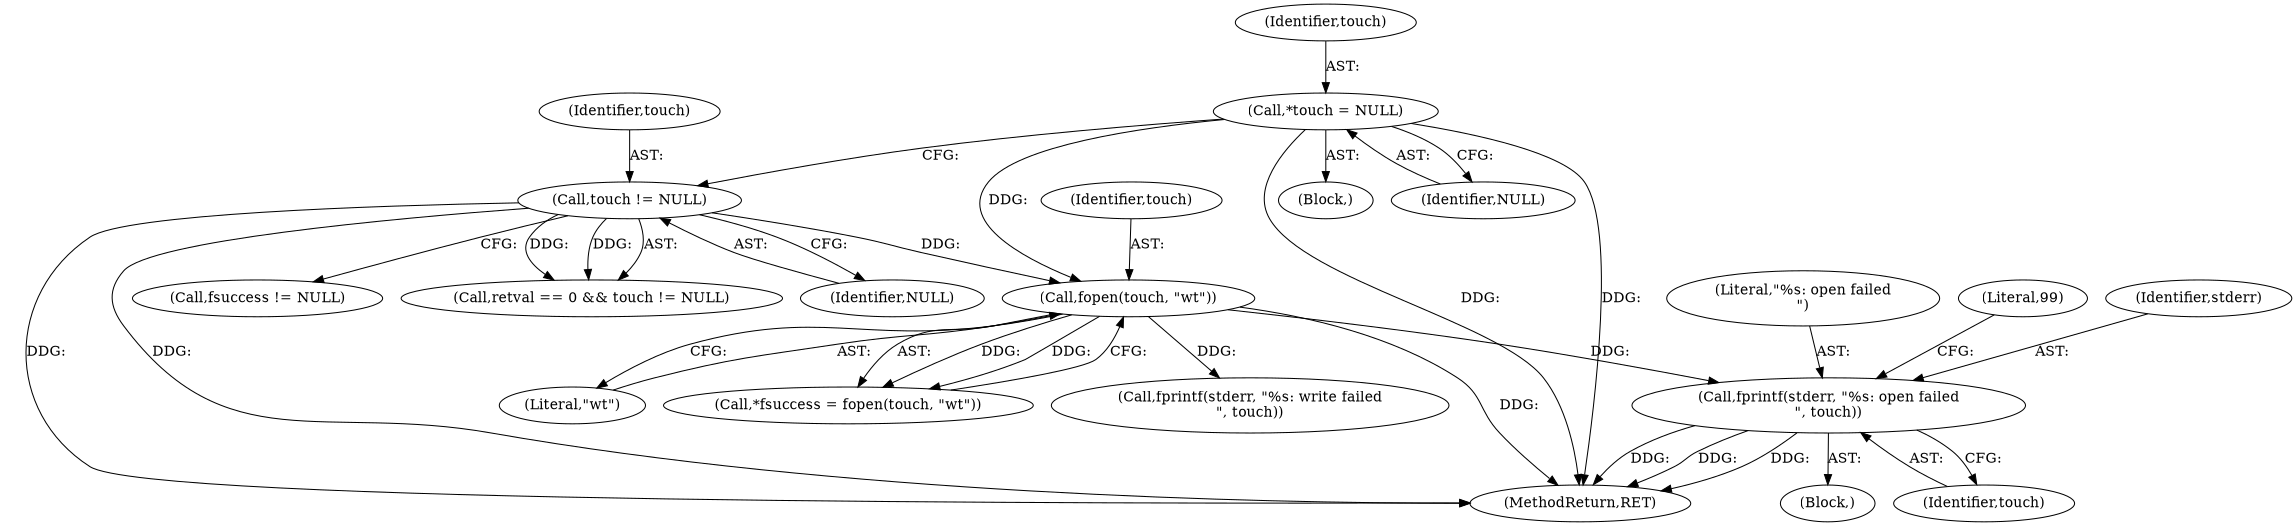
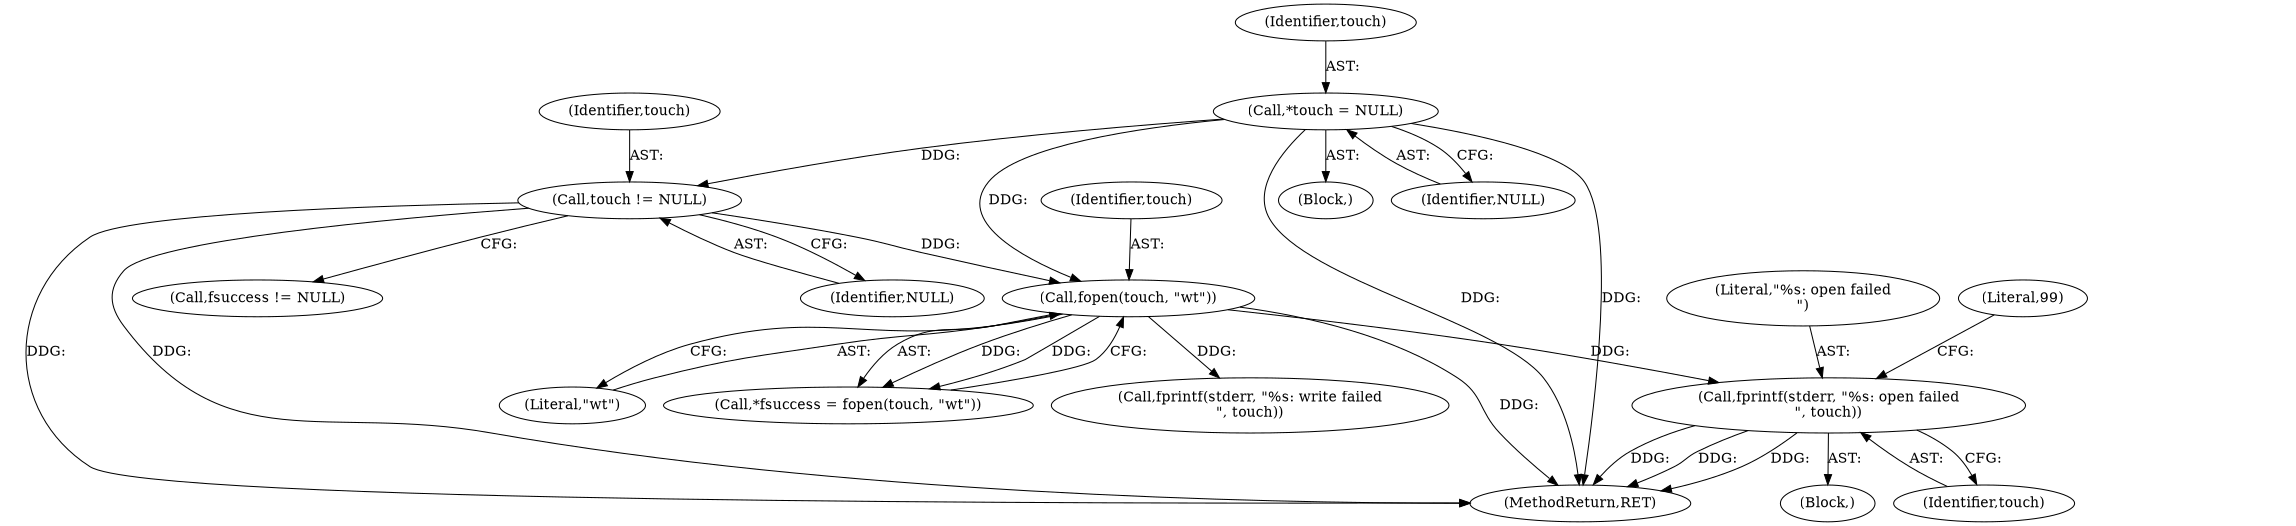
edge "(Call,*touch = NULL)" -> "(Call,touch != NULL)": label "CFG: " -> "DDG: "
node "(Call,retval == 0 && touch != NULL)": removed
node "(Identifier,stderr)": removed
